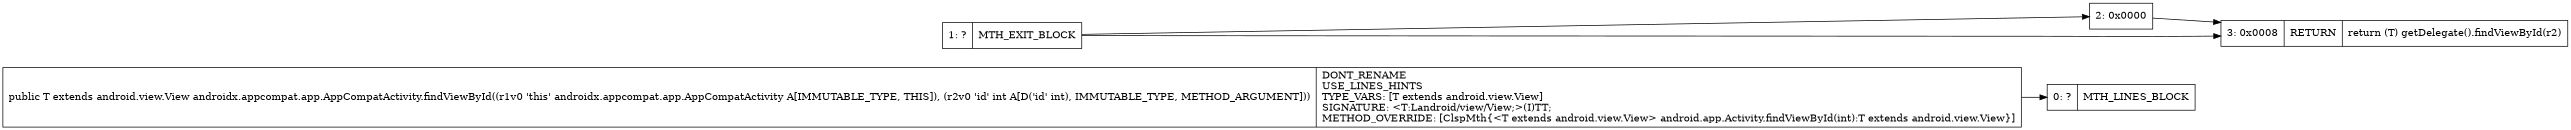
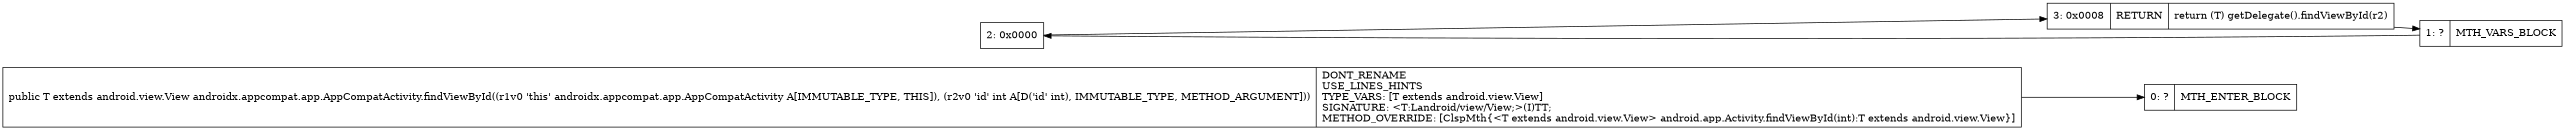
node "1: ?": text "MTH_EXIT_BLOCK" -> "MTH_VARS_BLOCK"
edge "1: ?" -> "3: 0x0008": reversed
node "0: ?": text "MTH_LINES_BLOCK" -> "MTH_ENTER_BLOCK"
